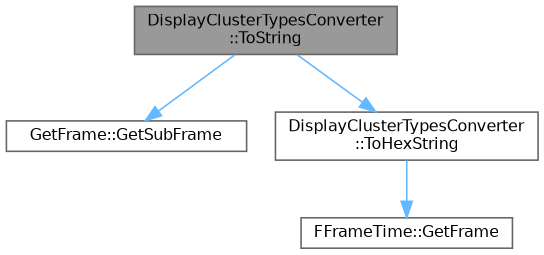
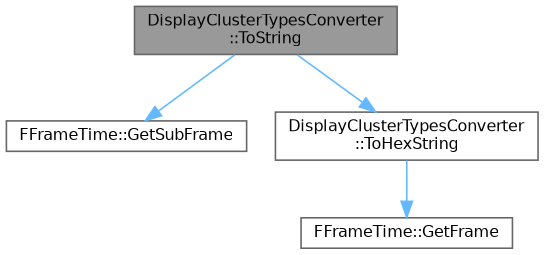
node "GetFrame::GetSubFrame": label "GetFrame::GetSubFrame" -> "FFrameTime::GetSubFrame"
